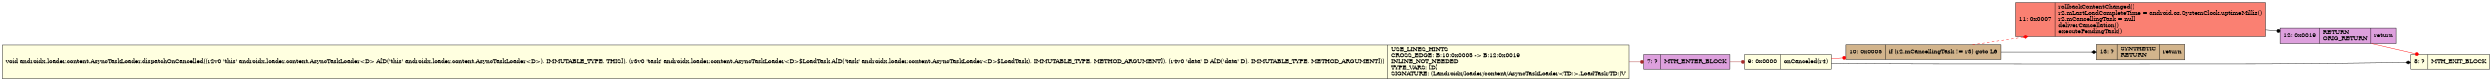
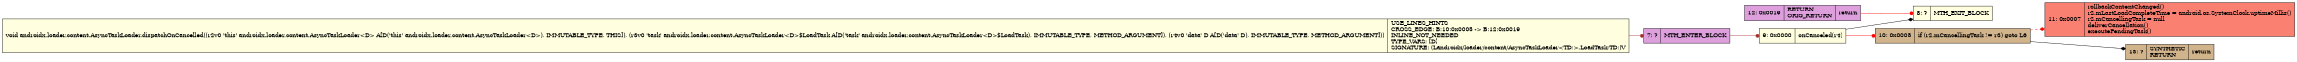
edge "11: 0x0007" -> "12: 0x0019": removed
